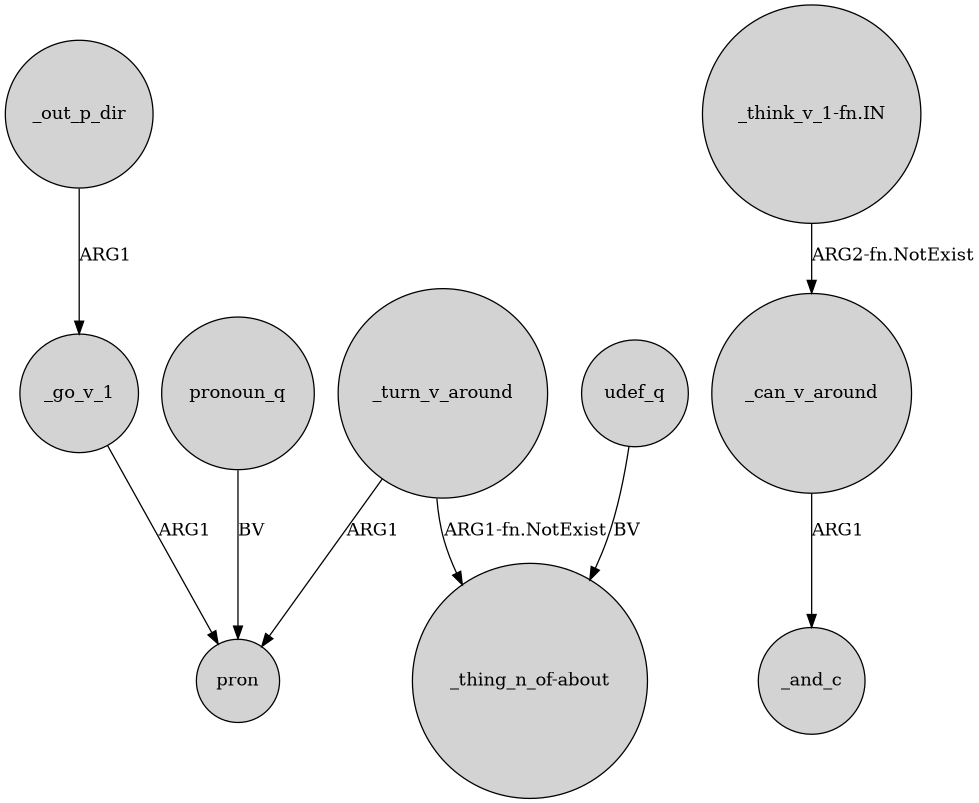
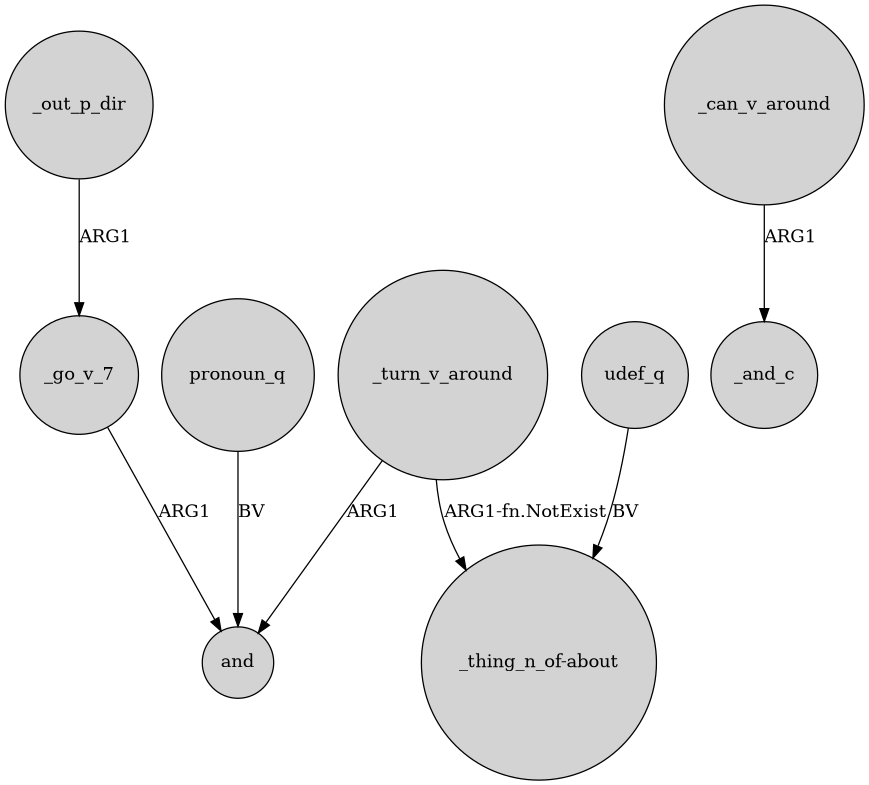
node "_think_v_1-fn.IN": removed
node "_go_v_1": label "_go_v_1" -> "_go_v_7"
node "pron": label "pron" -> "and"
